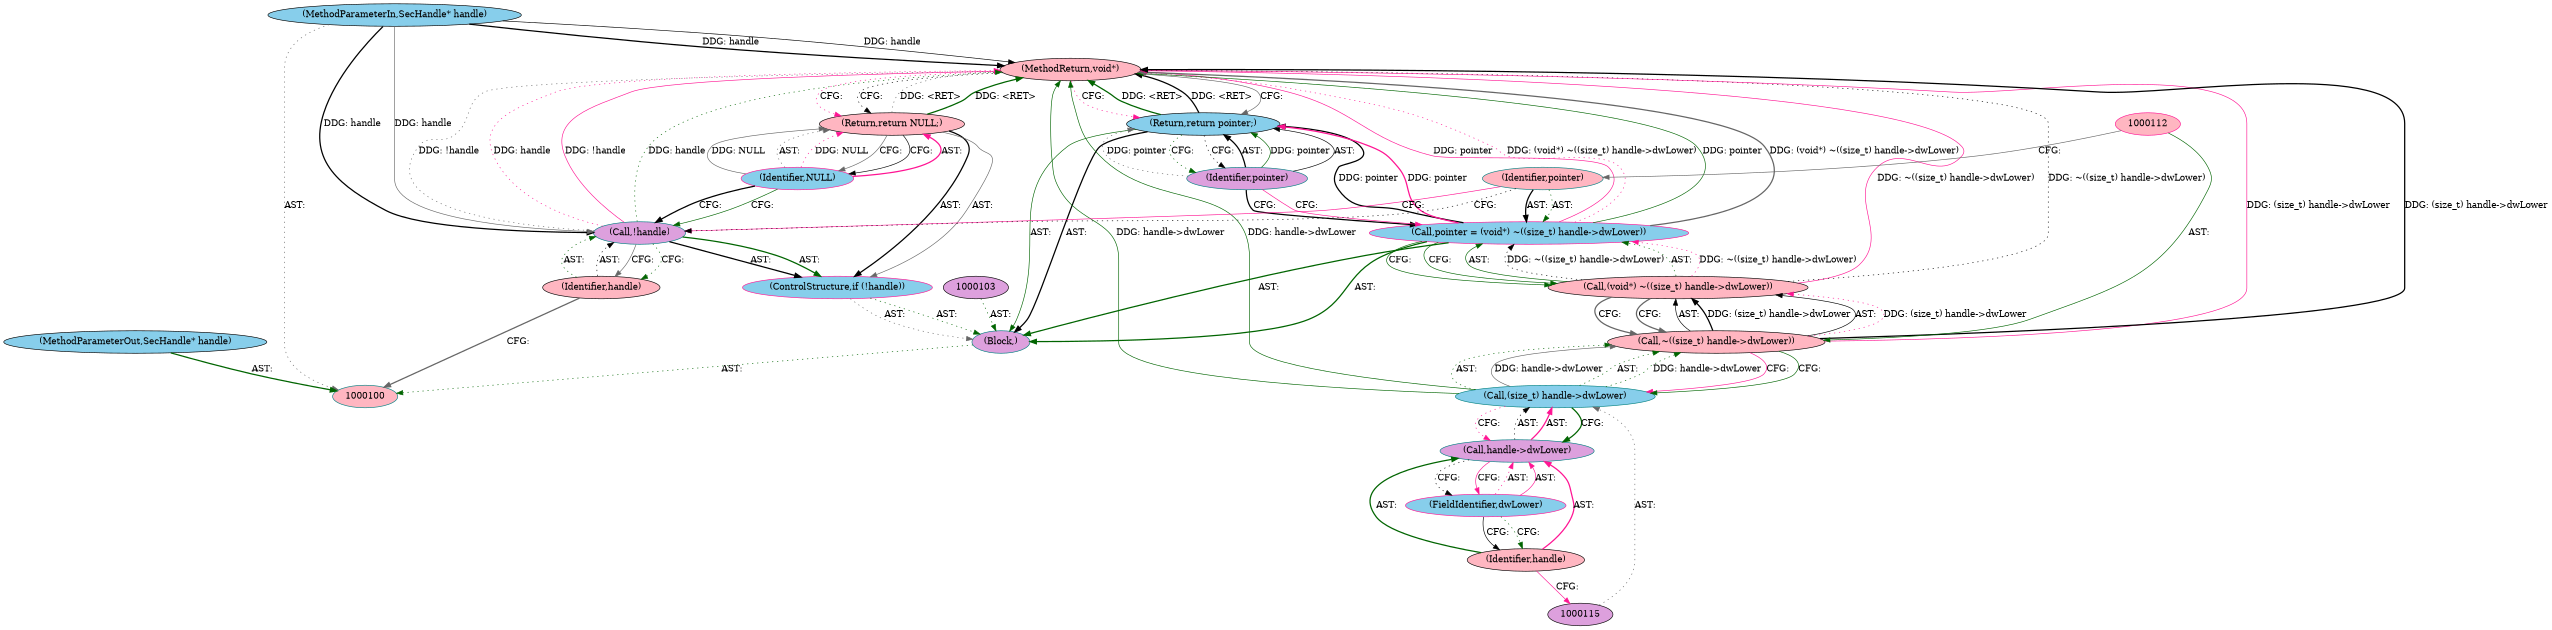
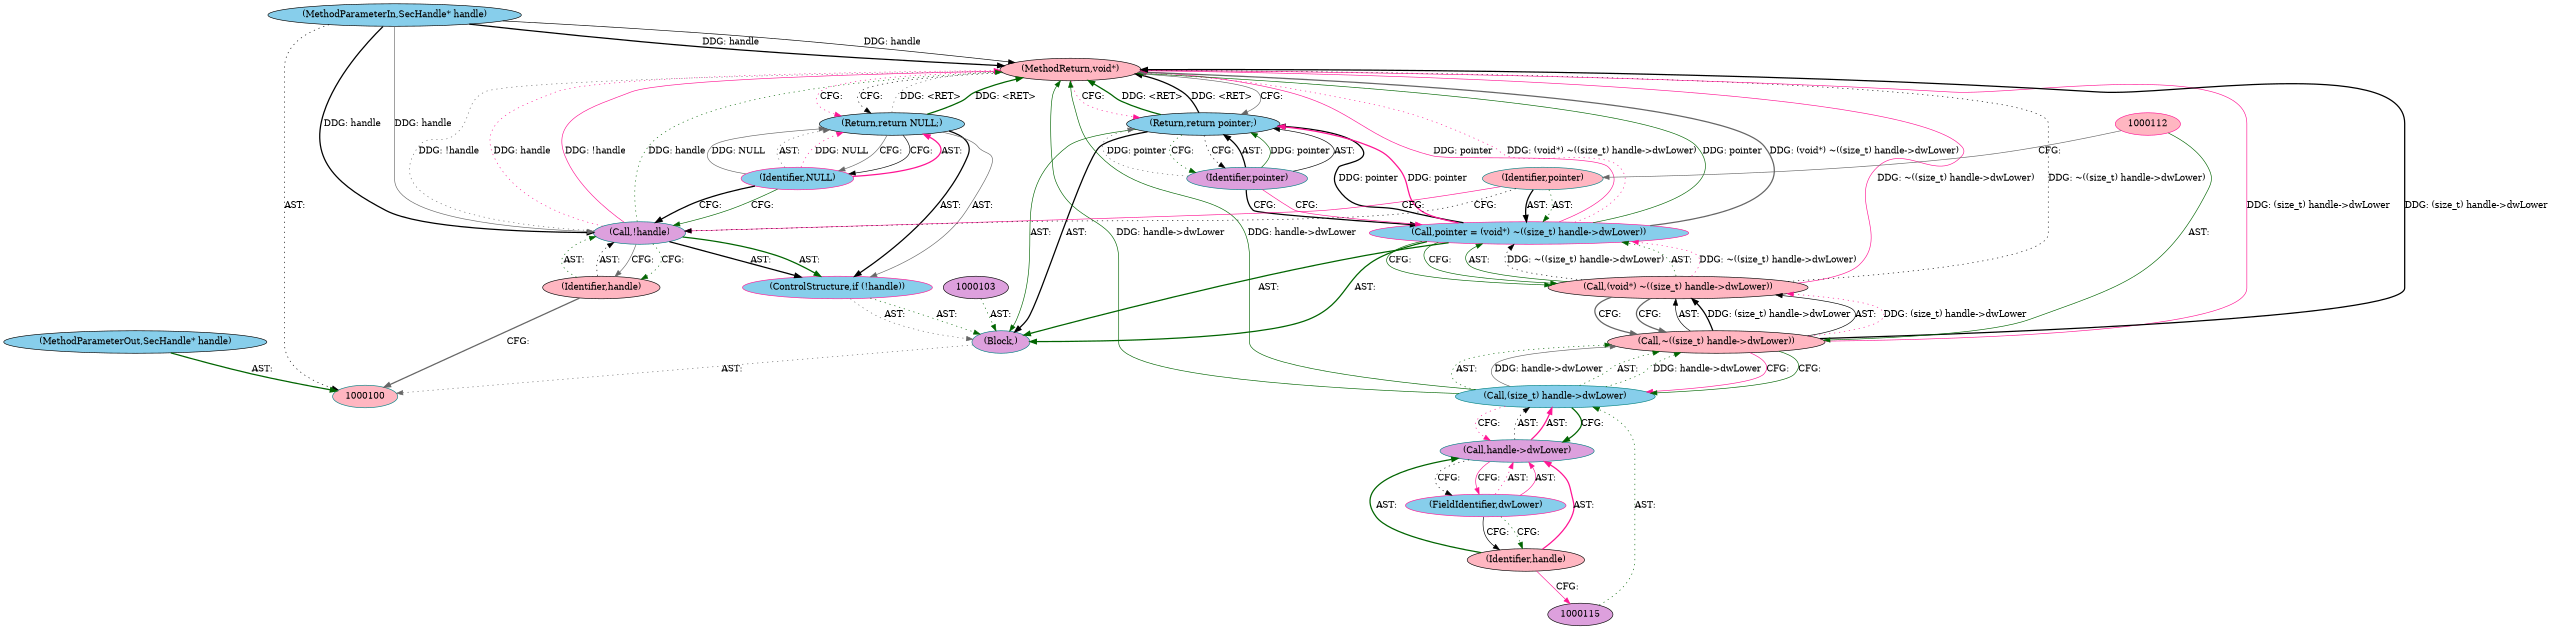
node "(Return,return NULL;)": fillcolor lightpink -> skyblue
edge "(MethodParameterIn,SecHandle* handle)" -> "1000100": color gray40 -> black
edge "(Block,)" -> "1000100": color darkgreen -> gray40
edge "1000115" -> "(Call,(size_t) handle->dwLower)": color gray40 -> darkgreen
